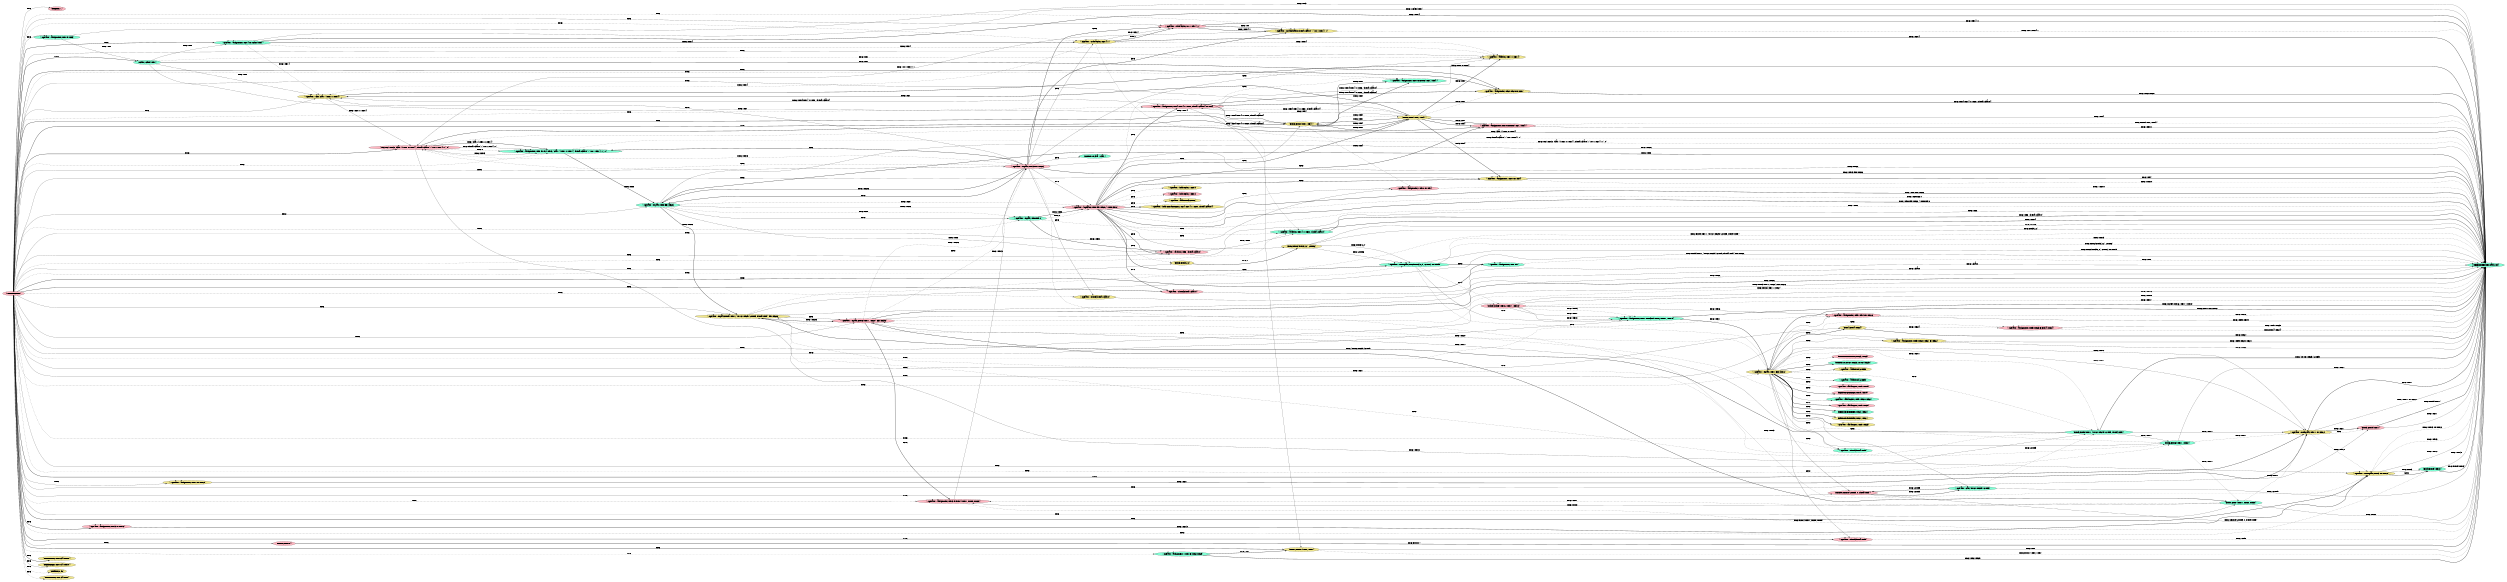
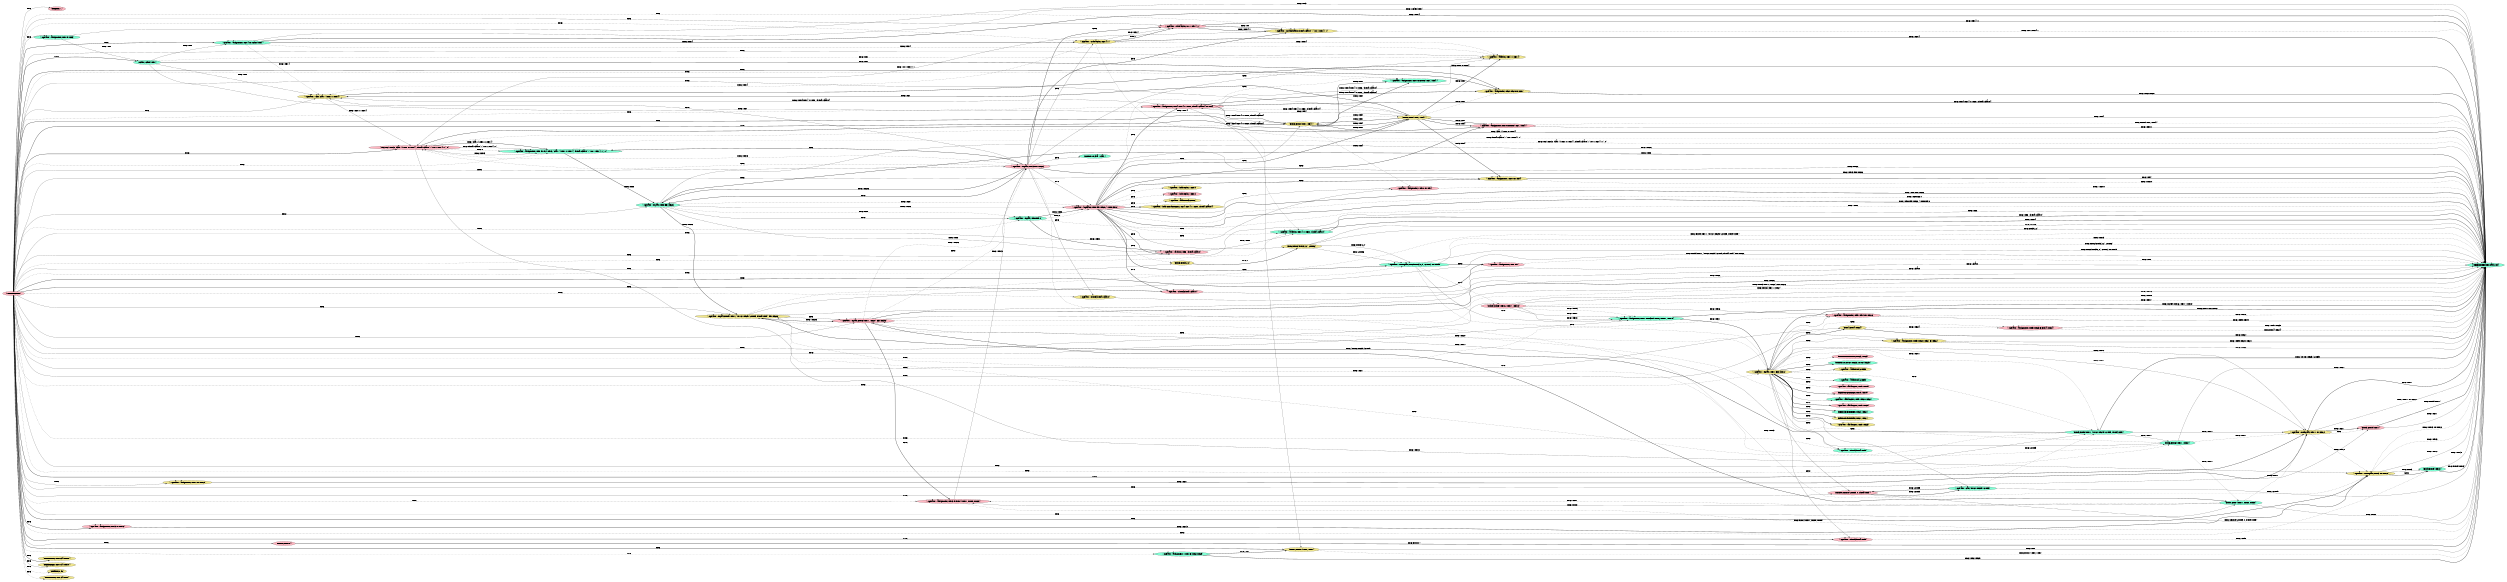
node "(<operator>.assignment,VAR7 = 1)": fillcolor aquamarine -> lightpink
